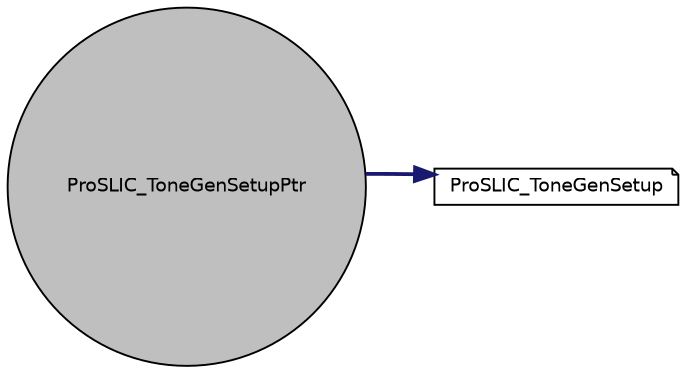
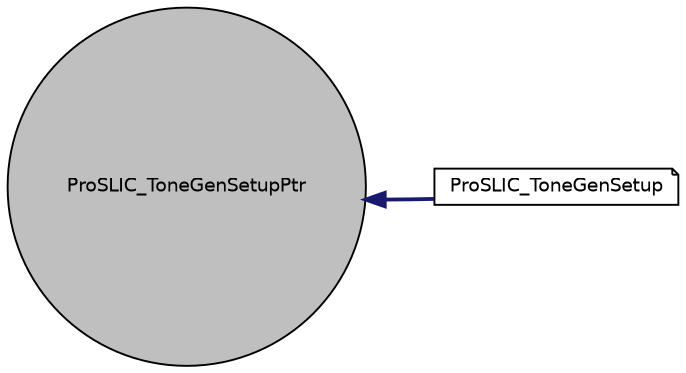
edge "ProSLIC_ToneGenSetupPtr" -> "ProSLIC_ToneGenSetup": reversed
